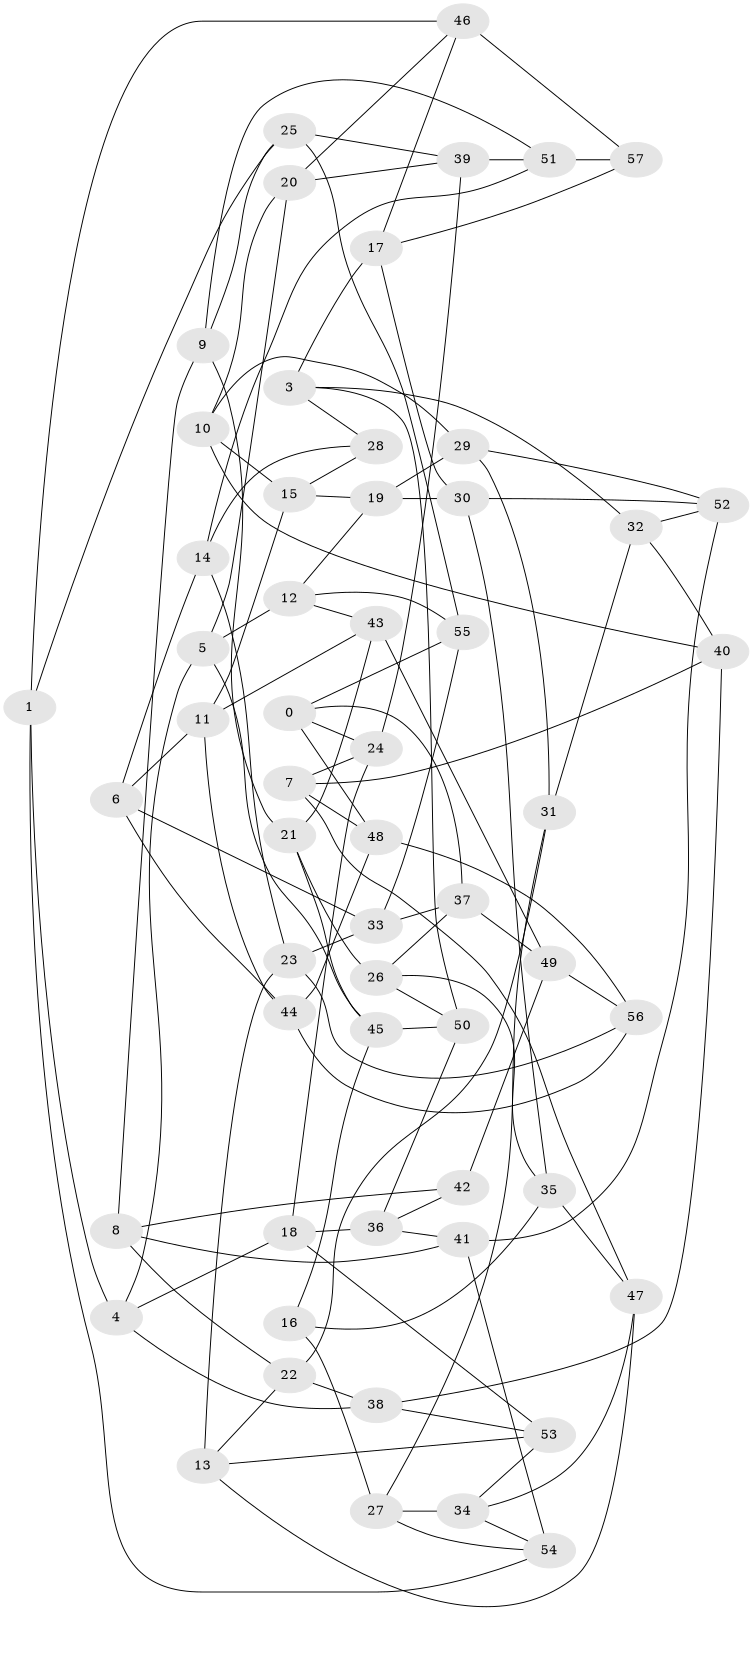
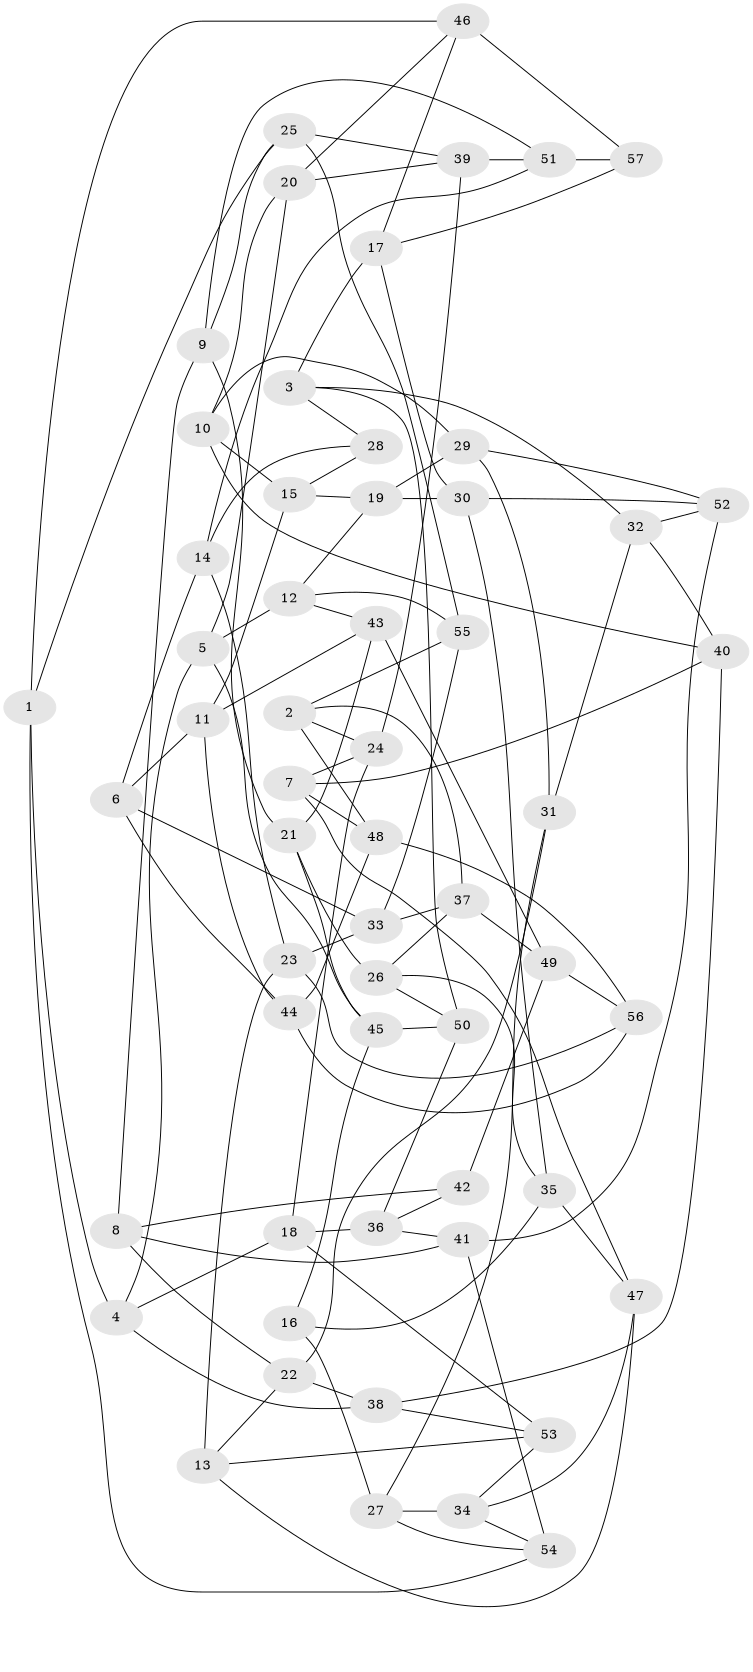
node "0": label "0" -> "2"
